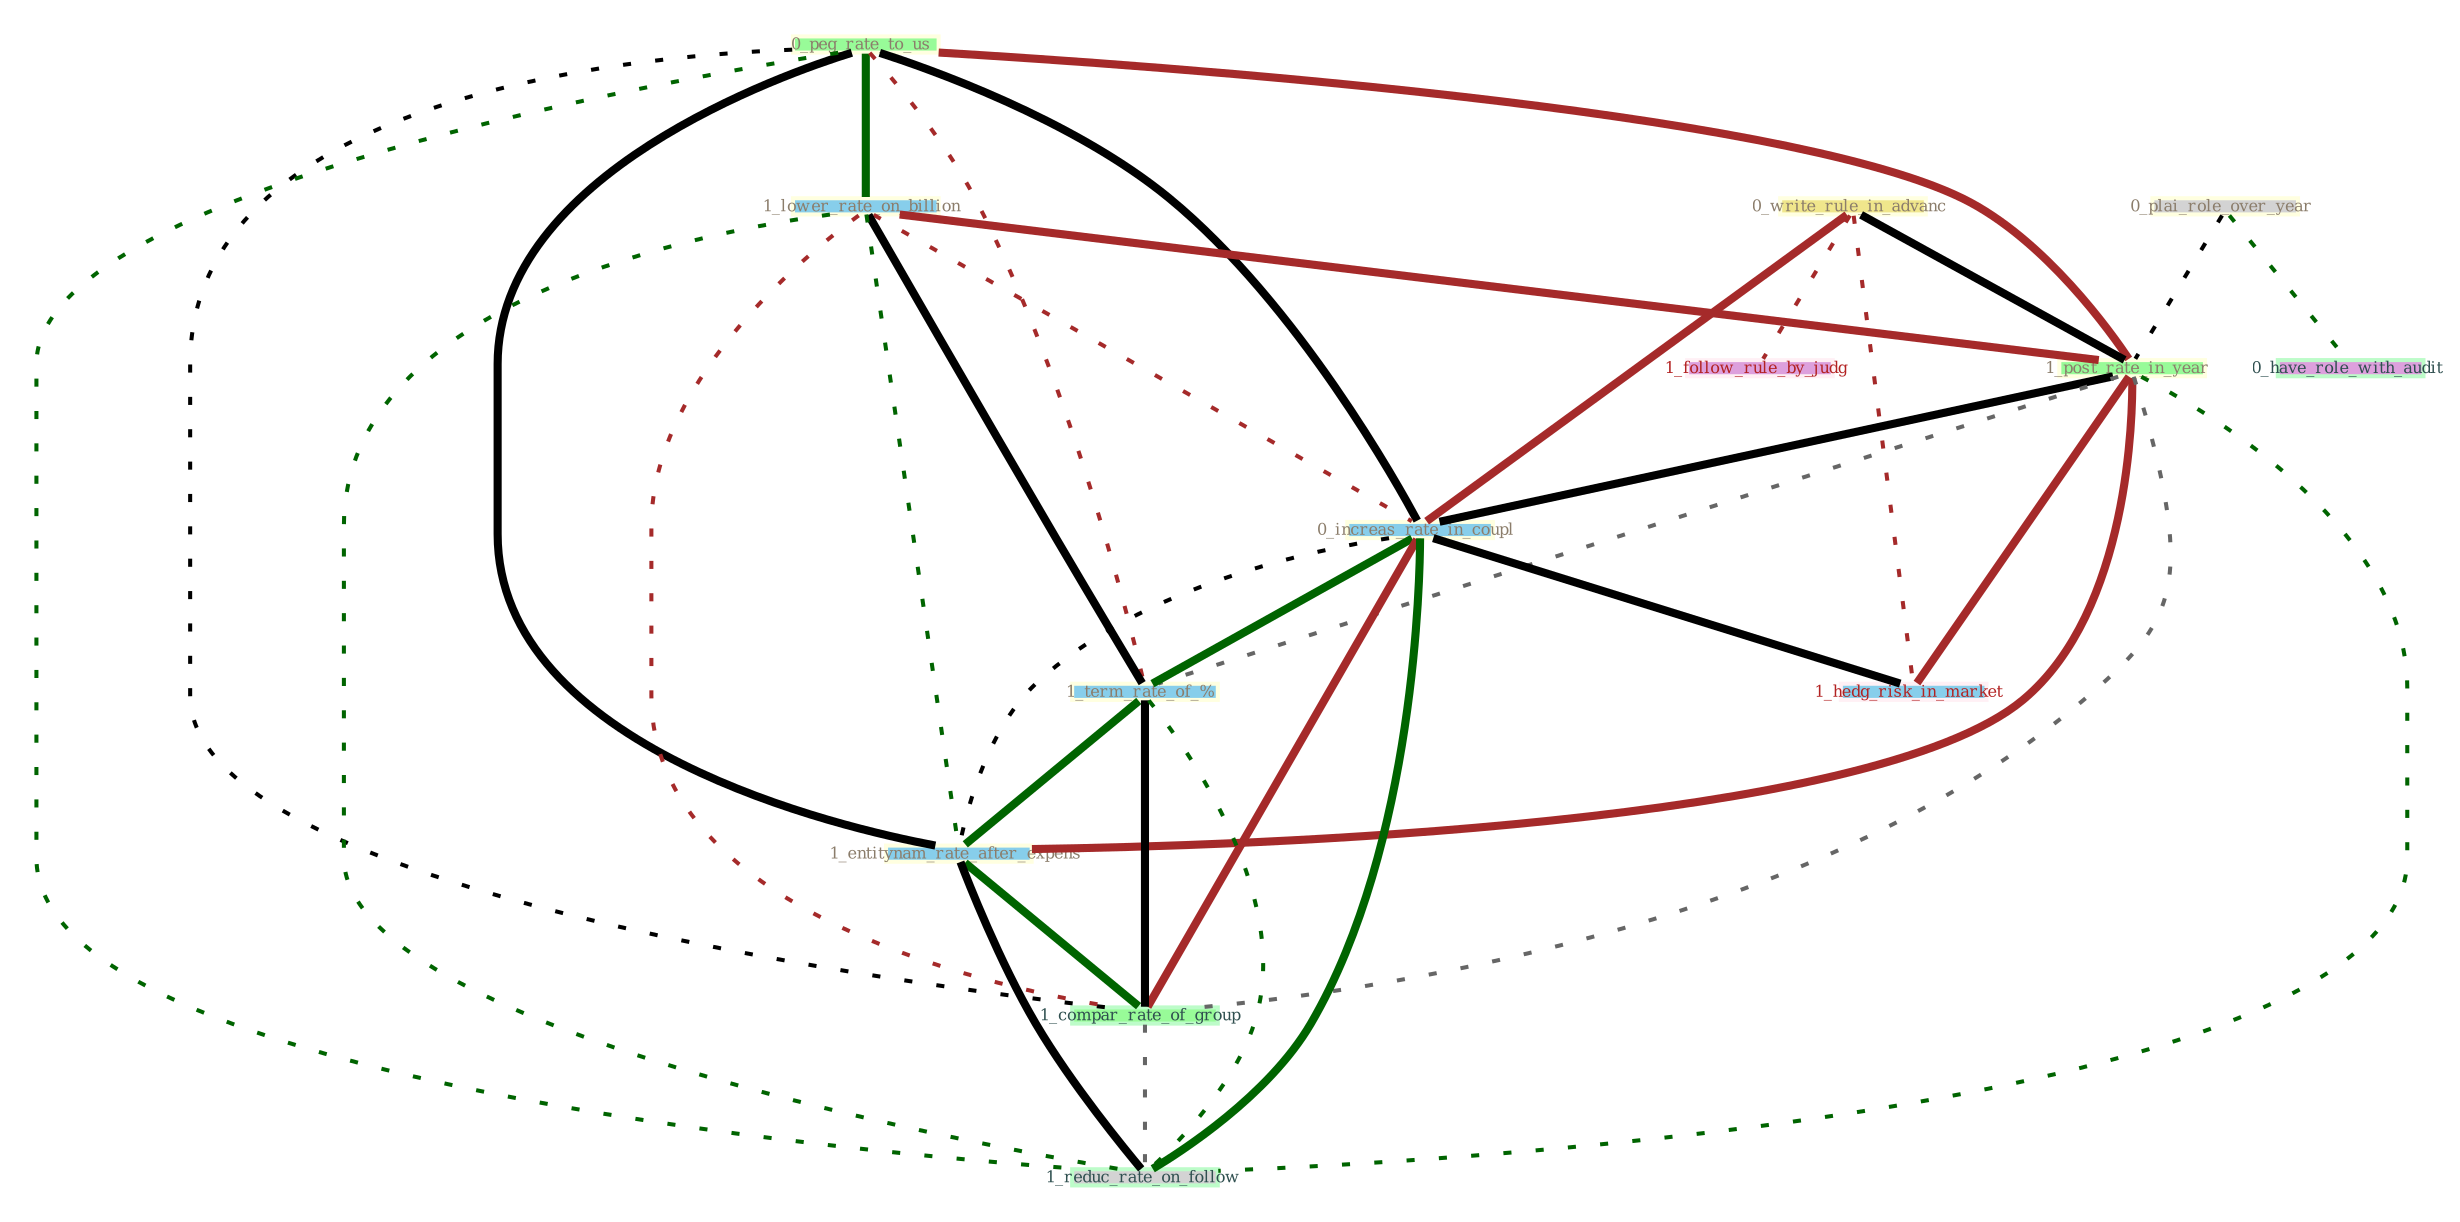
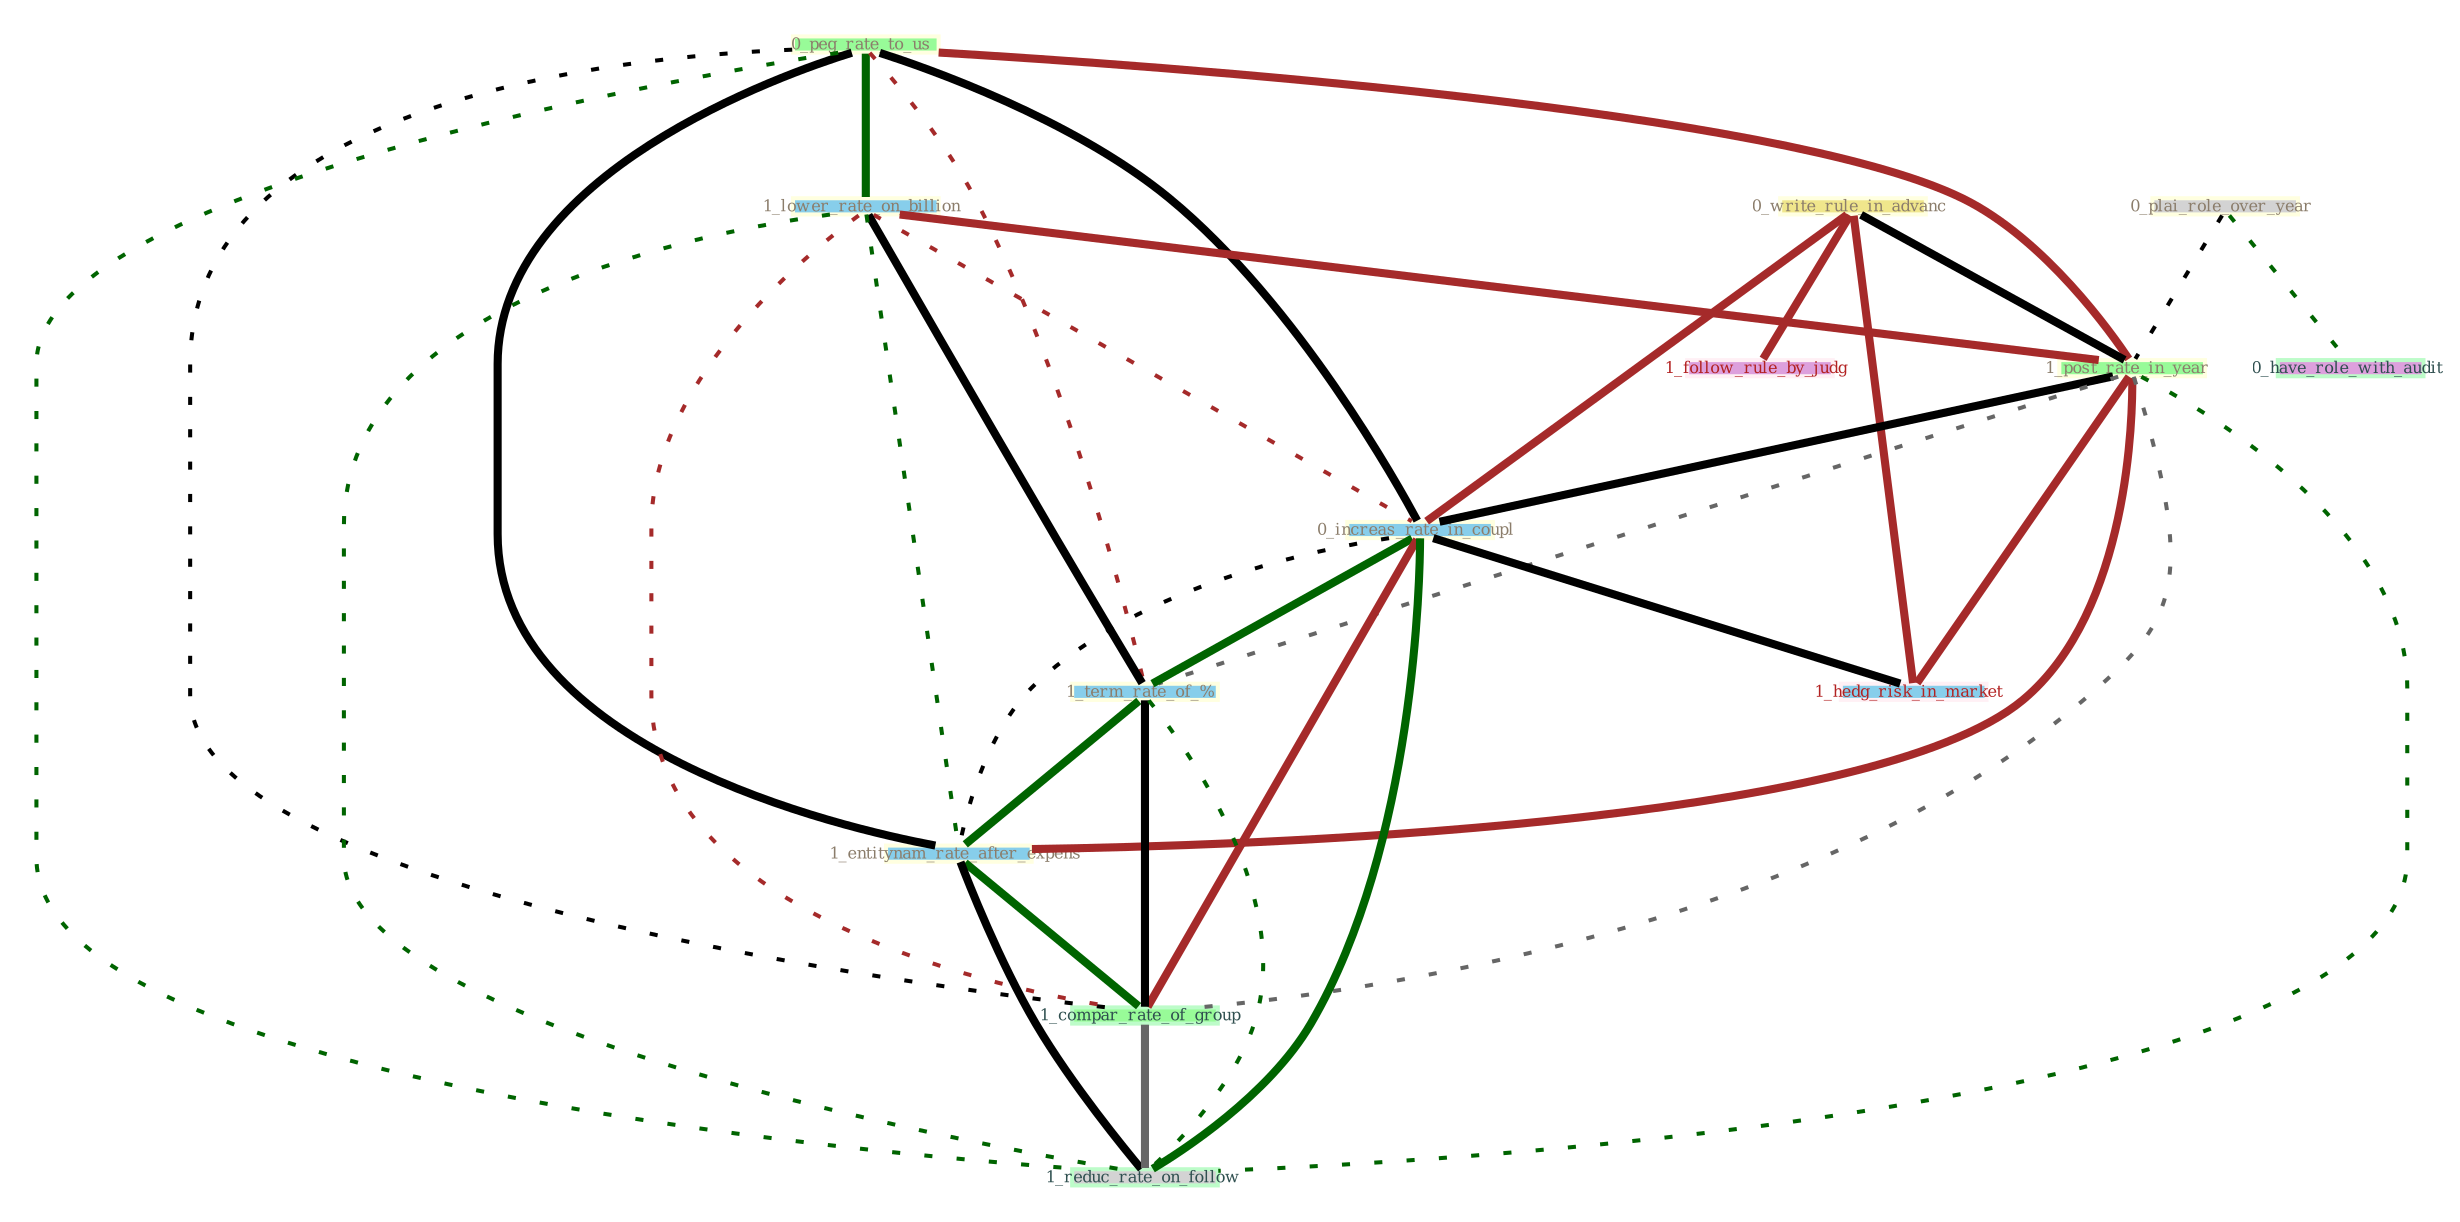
edge "0_write_rule_in_advanc" -- "1_follow_rule_by_judg": style dotted -> bold
edge "0_write_rule_in_advanc" -- "1_hedg_risk_in_market": style dotted -> bold
edge "1_compar_rate_of_group" -- "1_reduc_rate_on_follow": style dotted -> bold
